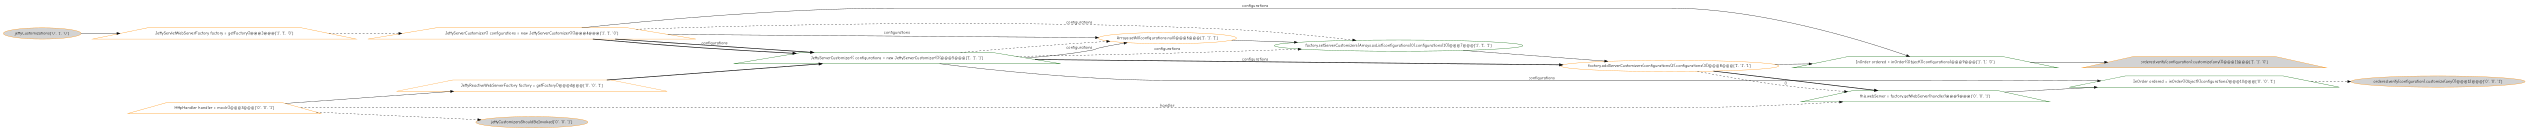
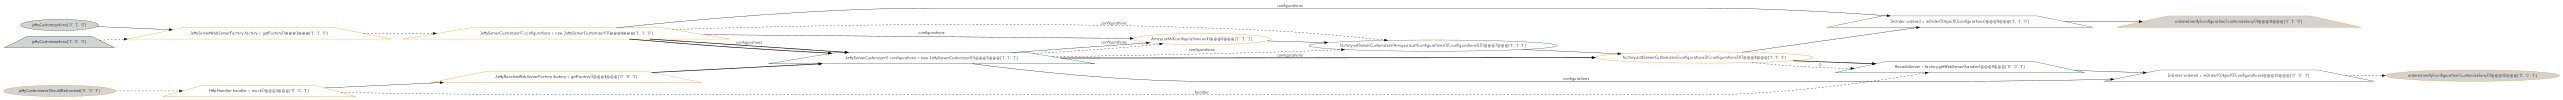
node "jettyCustomizations['0', '1', '0']": color darkorange -> darkgreen
node "jettyCustomizations['1', '0', '0']": added
edge "HttpHandler handler = mock()@@@3@@@['0', '0', '1']" -> "jettyCustomizersShouldBeInvoked['0', '0', '1']": reversed
